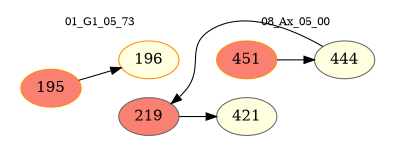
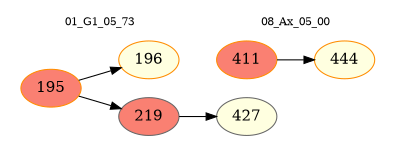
edge "444" -> "219": now "195" -> "219"
node "451": label "451" -> "411"
node "444": color gray40 -> darkorange
node "421": label "421" -> "427"
